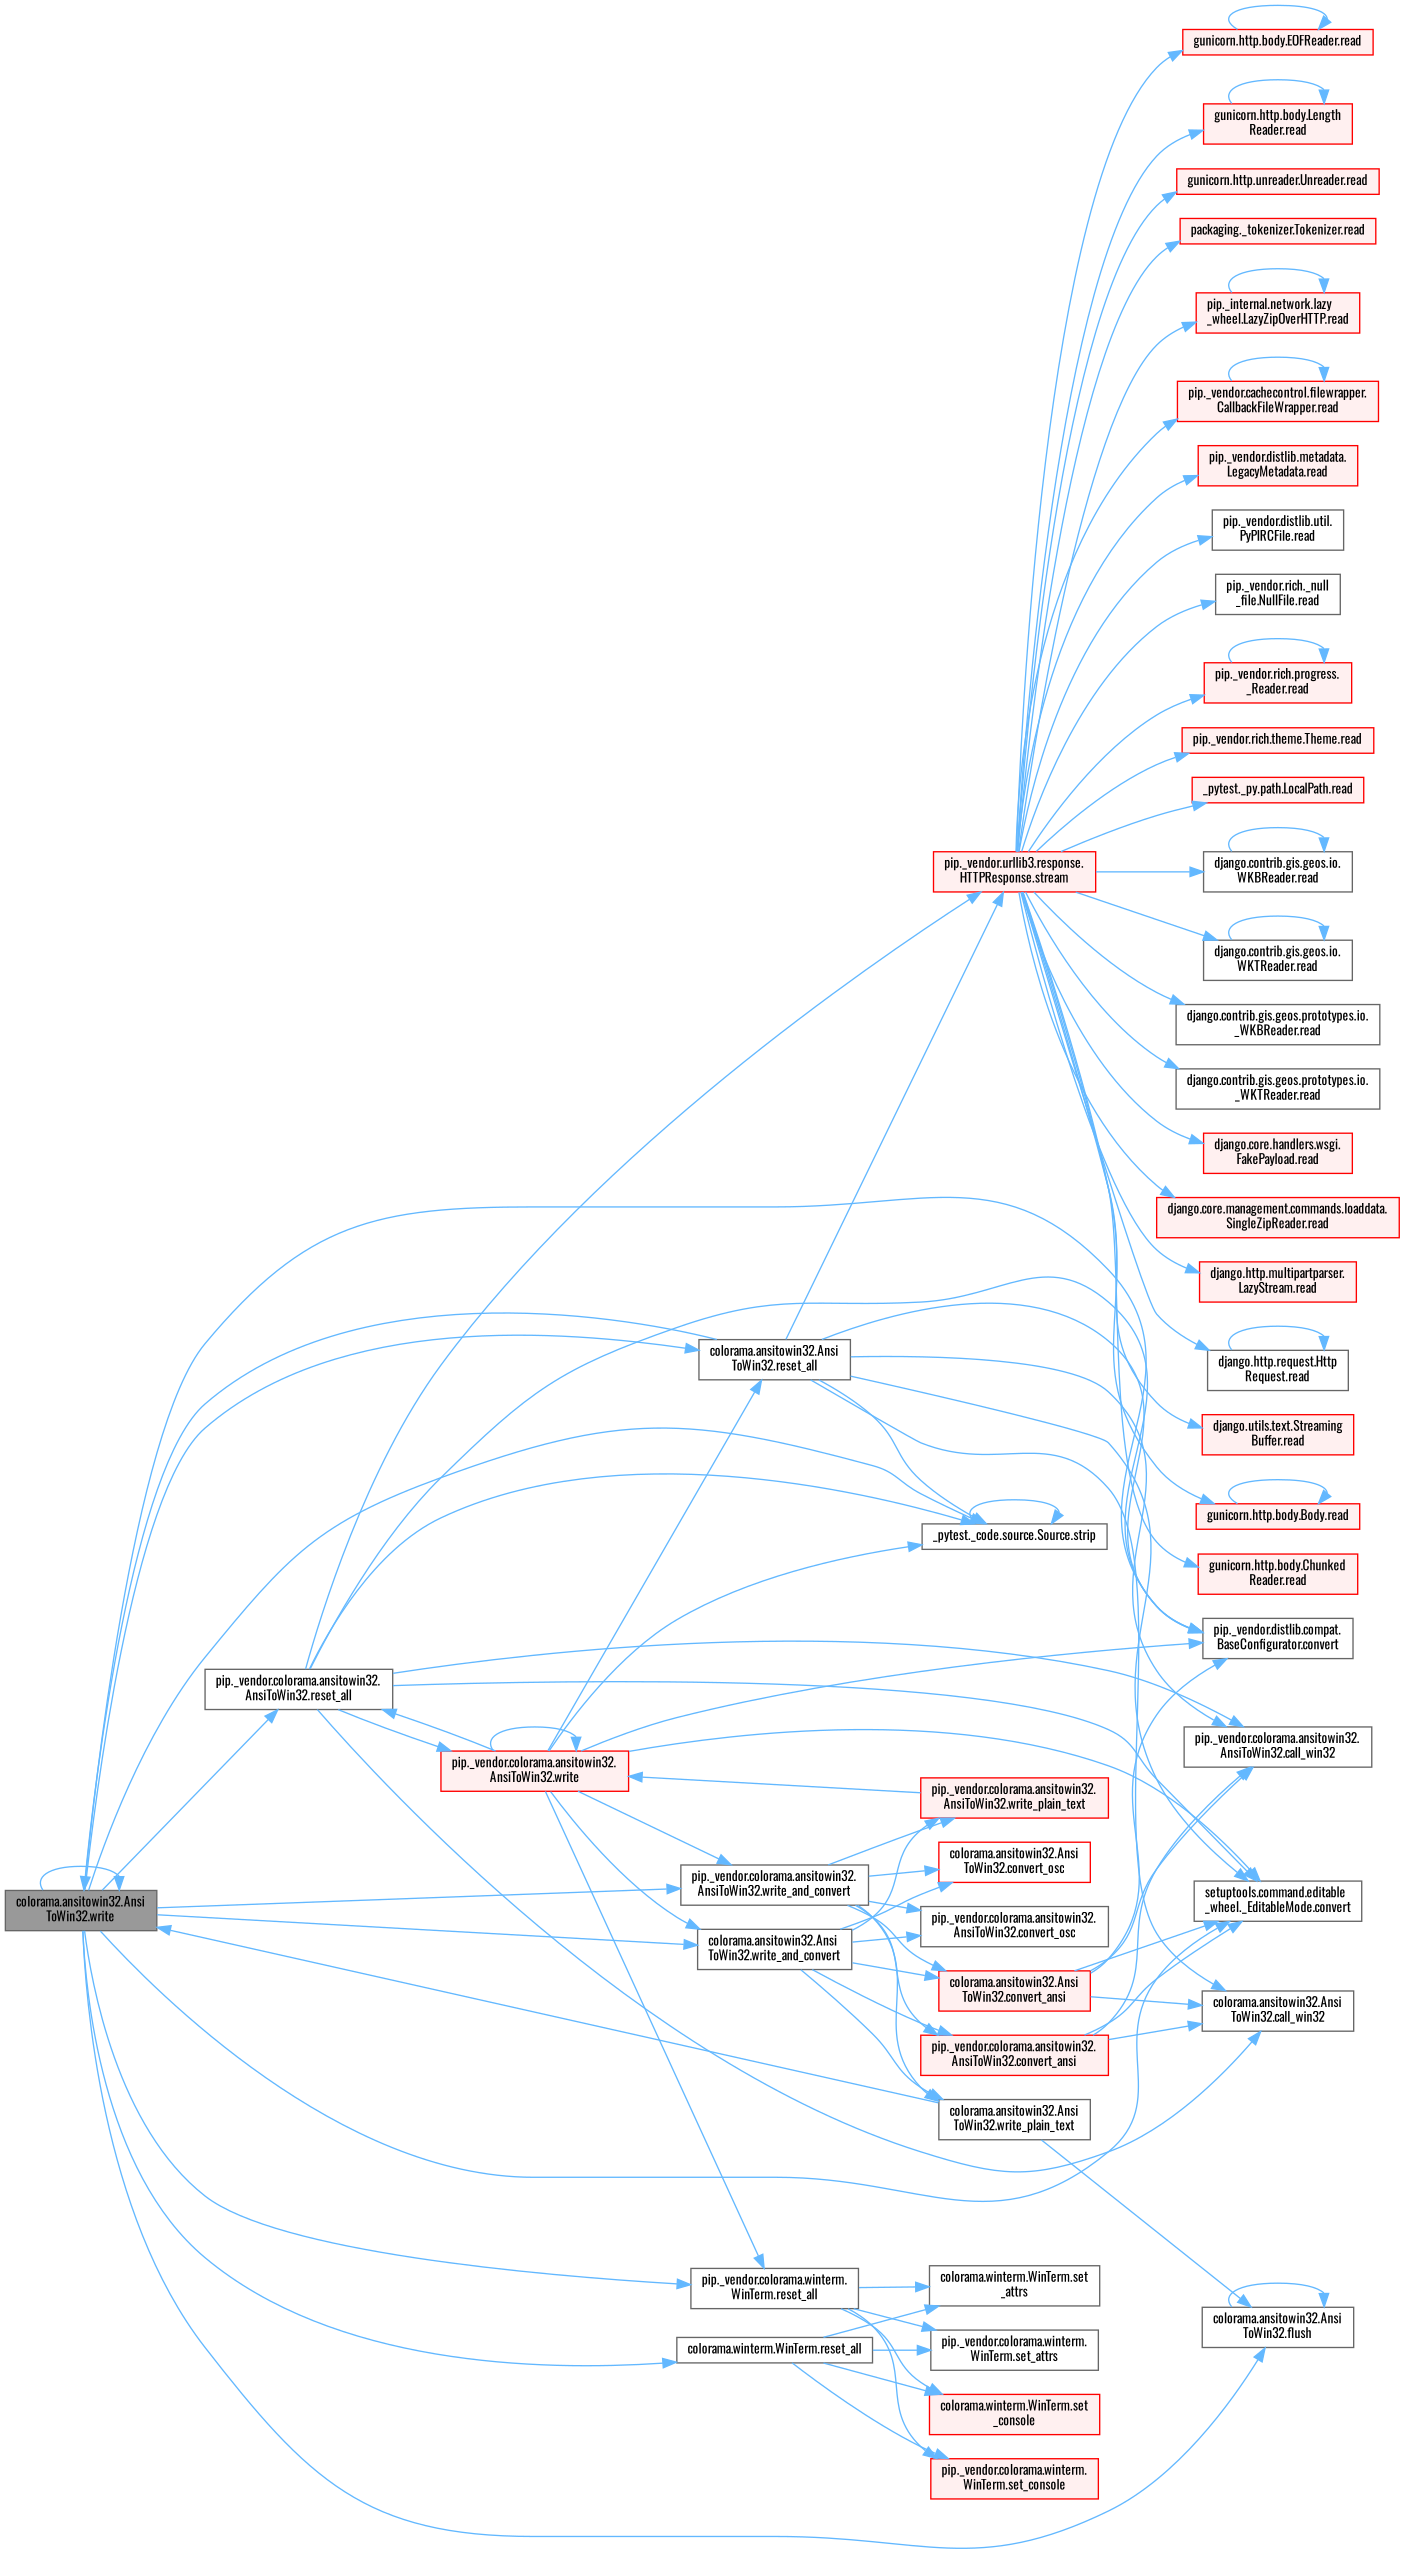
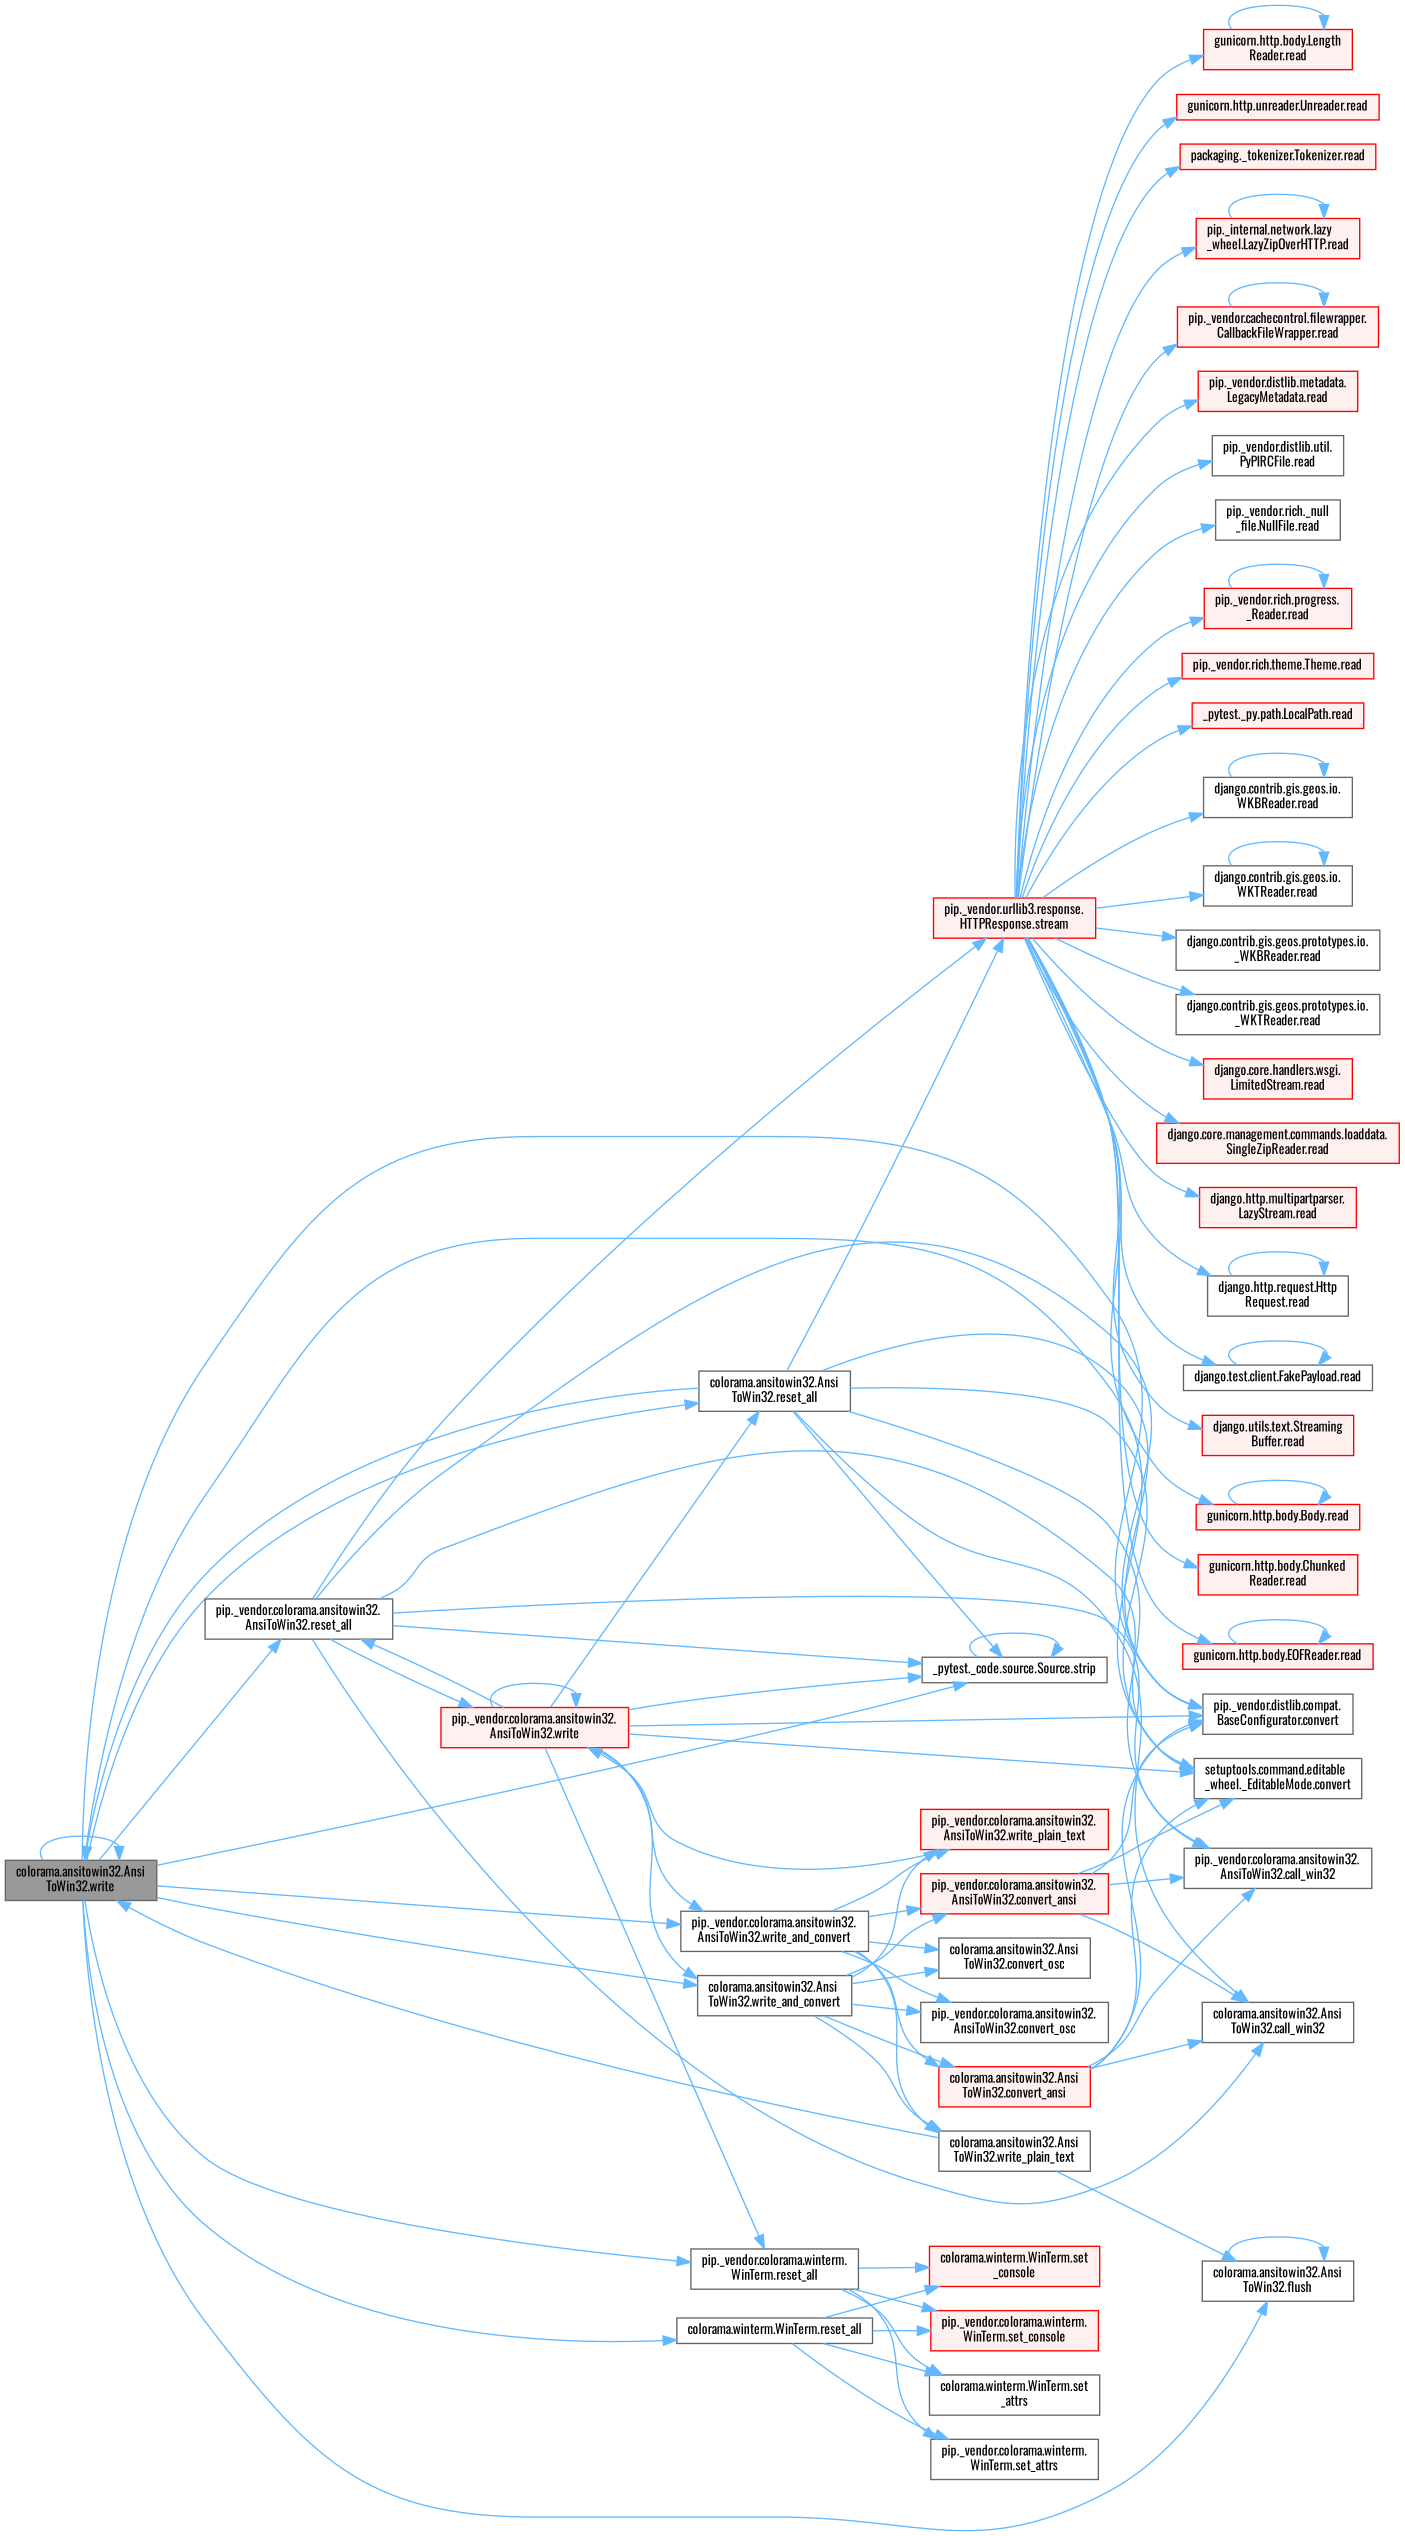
node "django.core.handlers.wsgi. FakePayload.read": label "django.core.handlers.wsgi. FakePayload.read" -> "django.core.handlers.wsgi. LimitedStream.read"
node "django.test.client.FakePayload.read": added
edge "pip._vendor.colorama.ansitowin32. AnsiToWin32.convert_ansi" -> "pip._vendor.distlib.compat. BaseConfigurator.convert": added
node "colorama.ansitowin32.Ansi ToWin32.convert_osc": color red -> grey40
